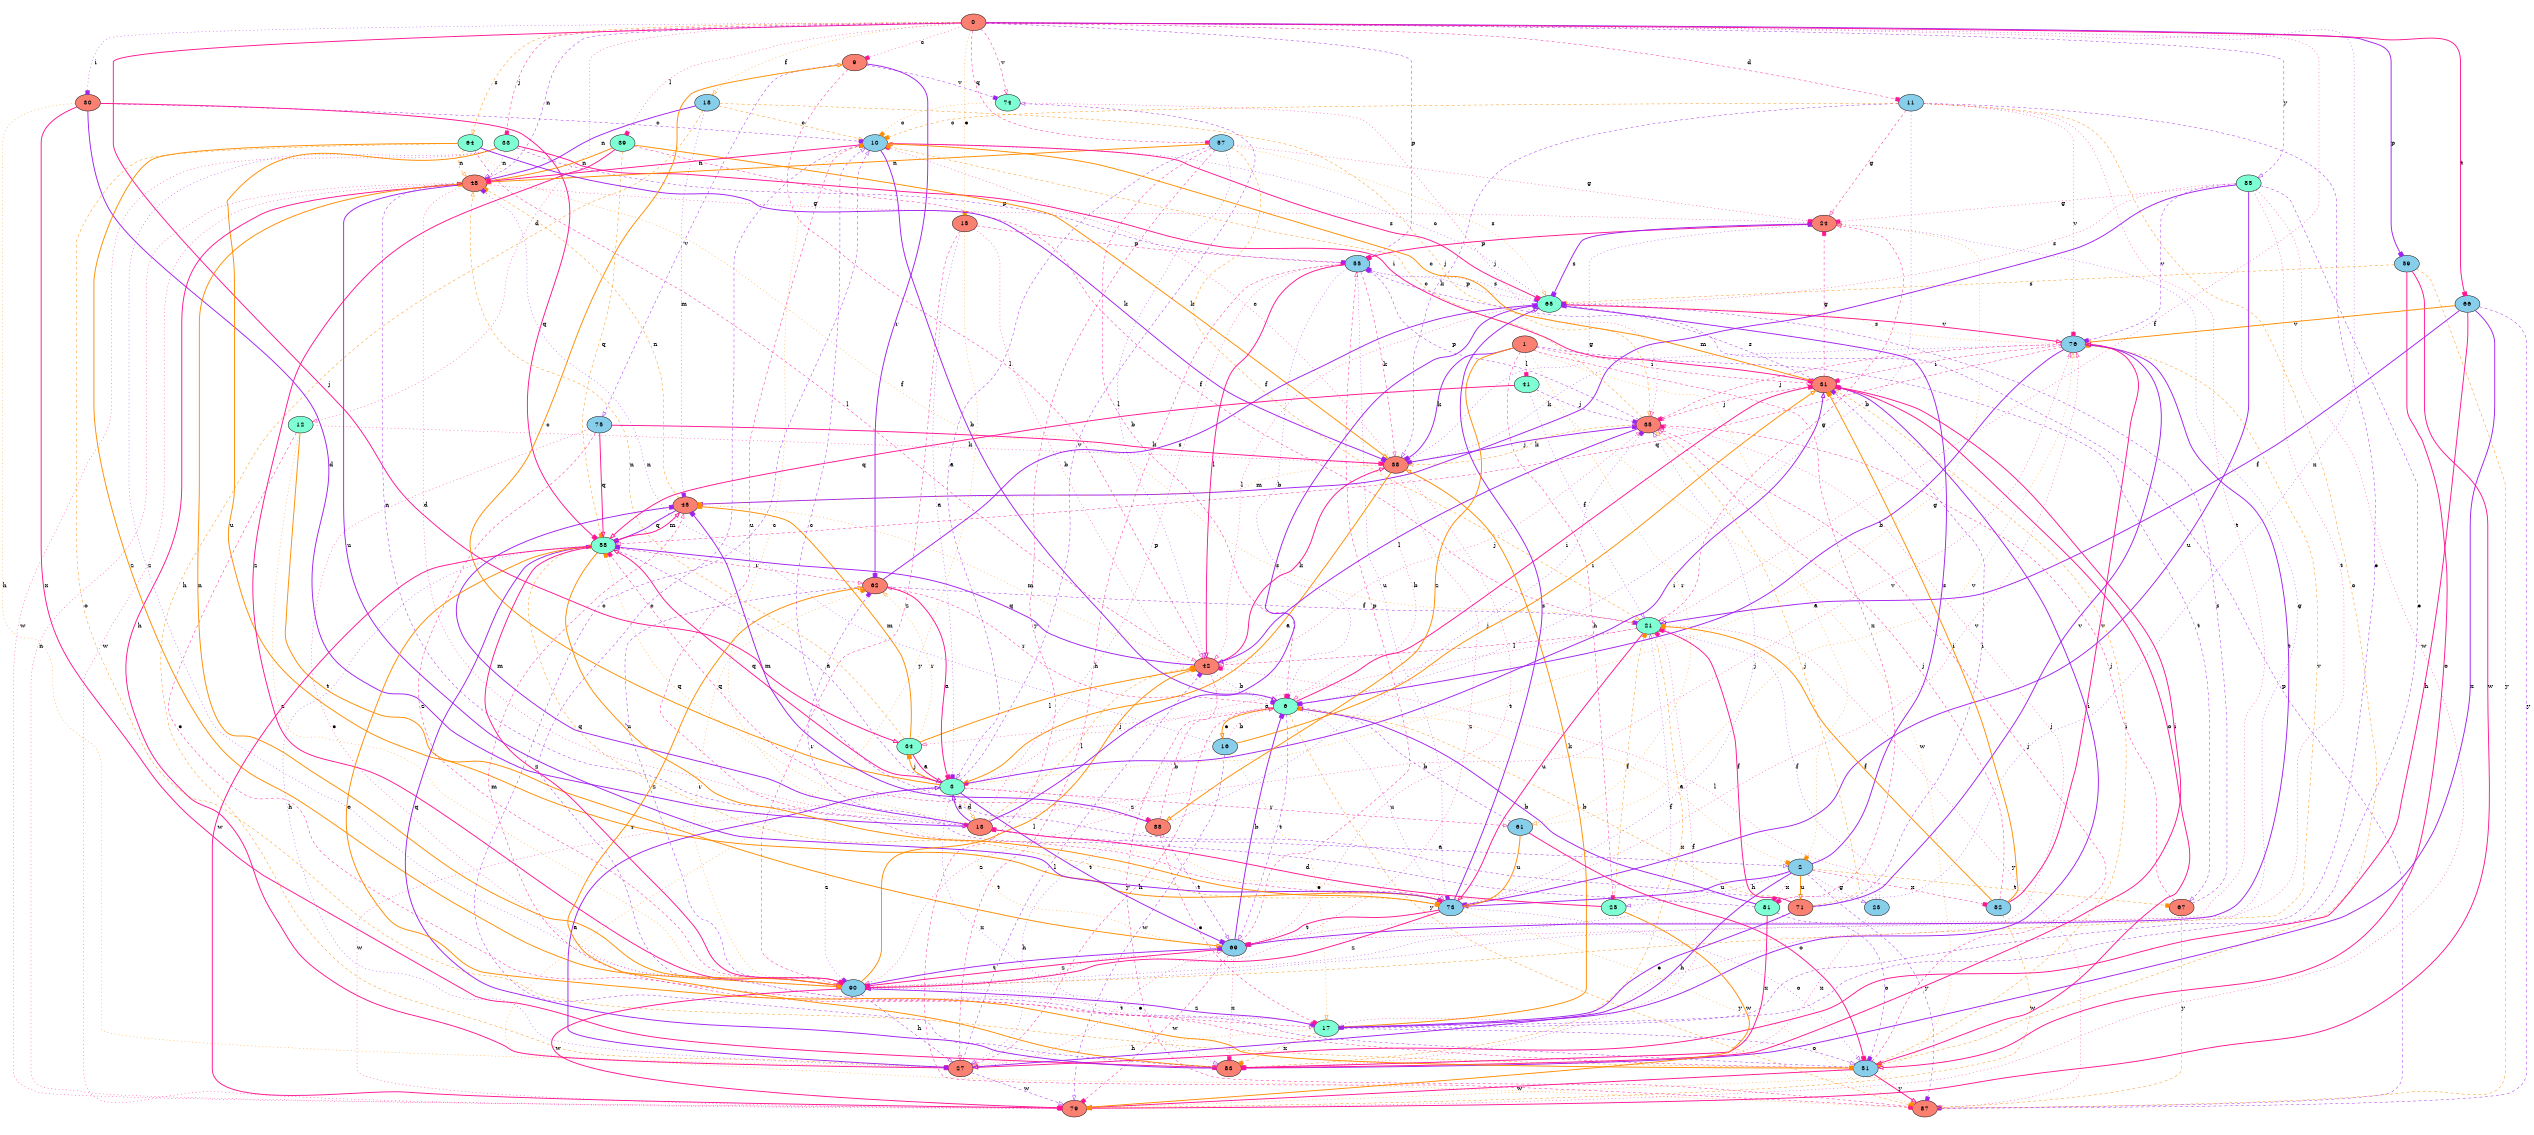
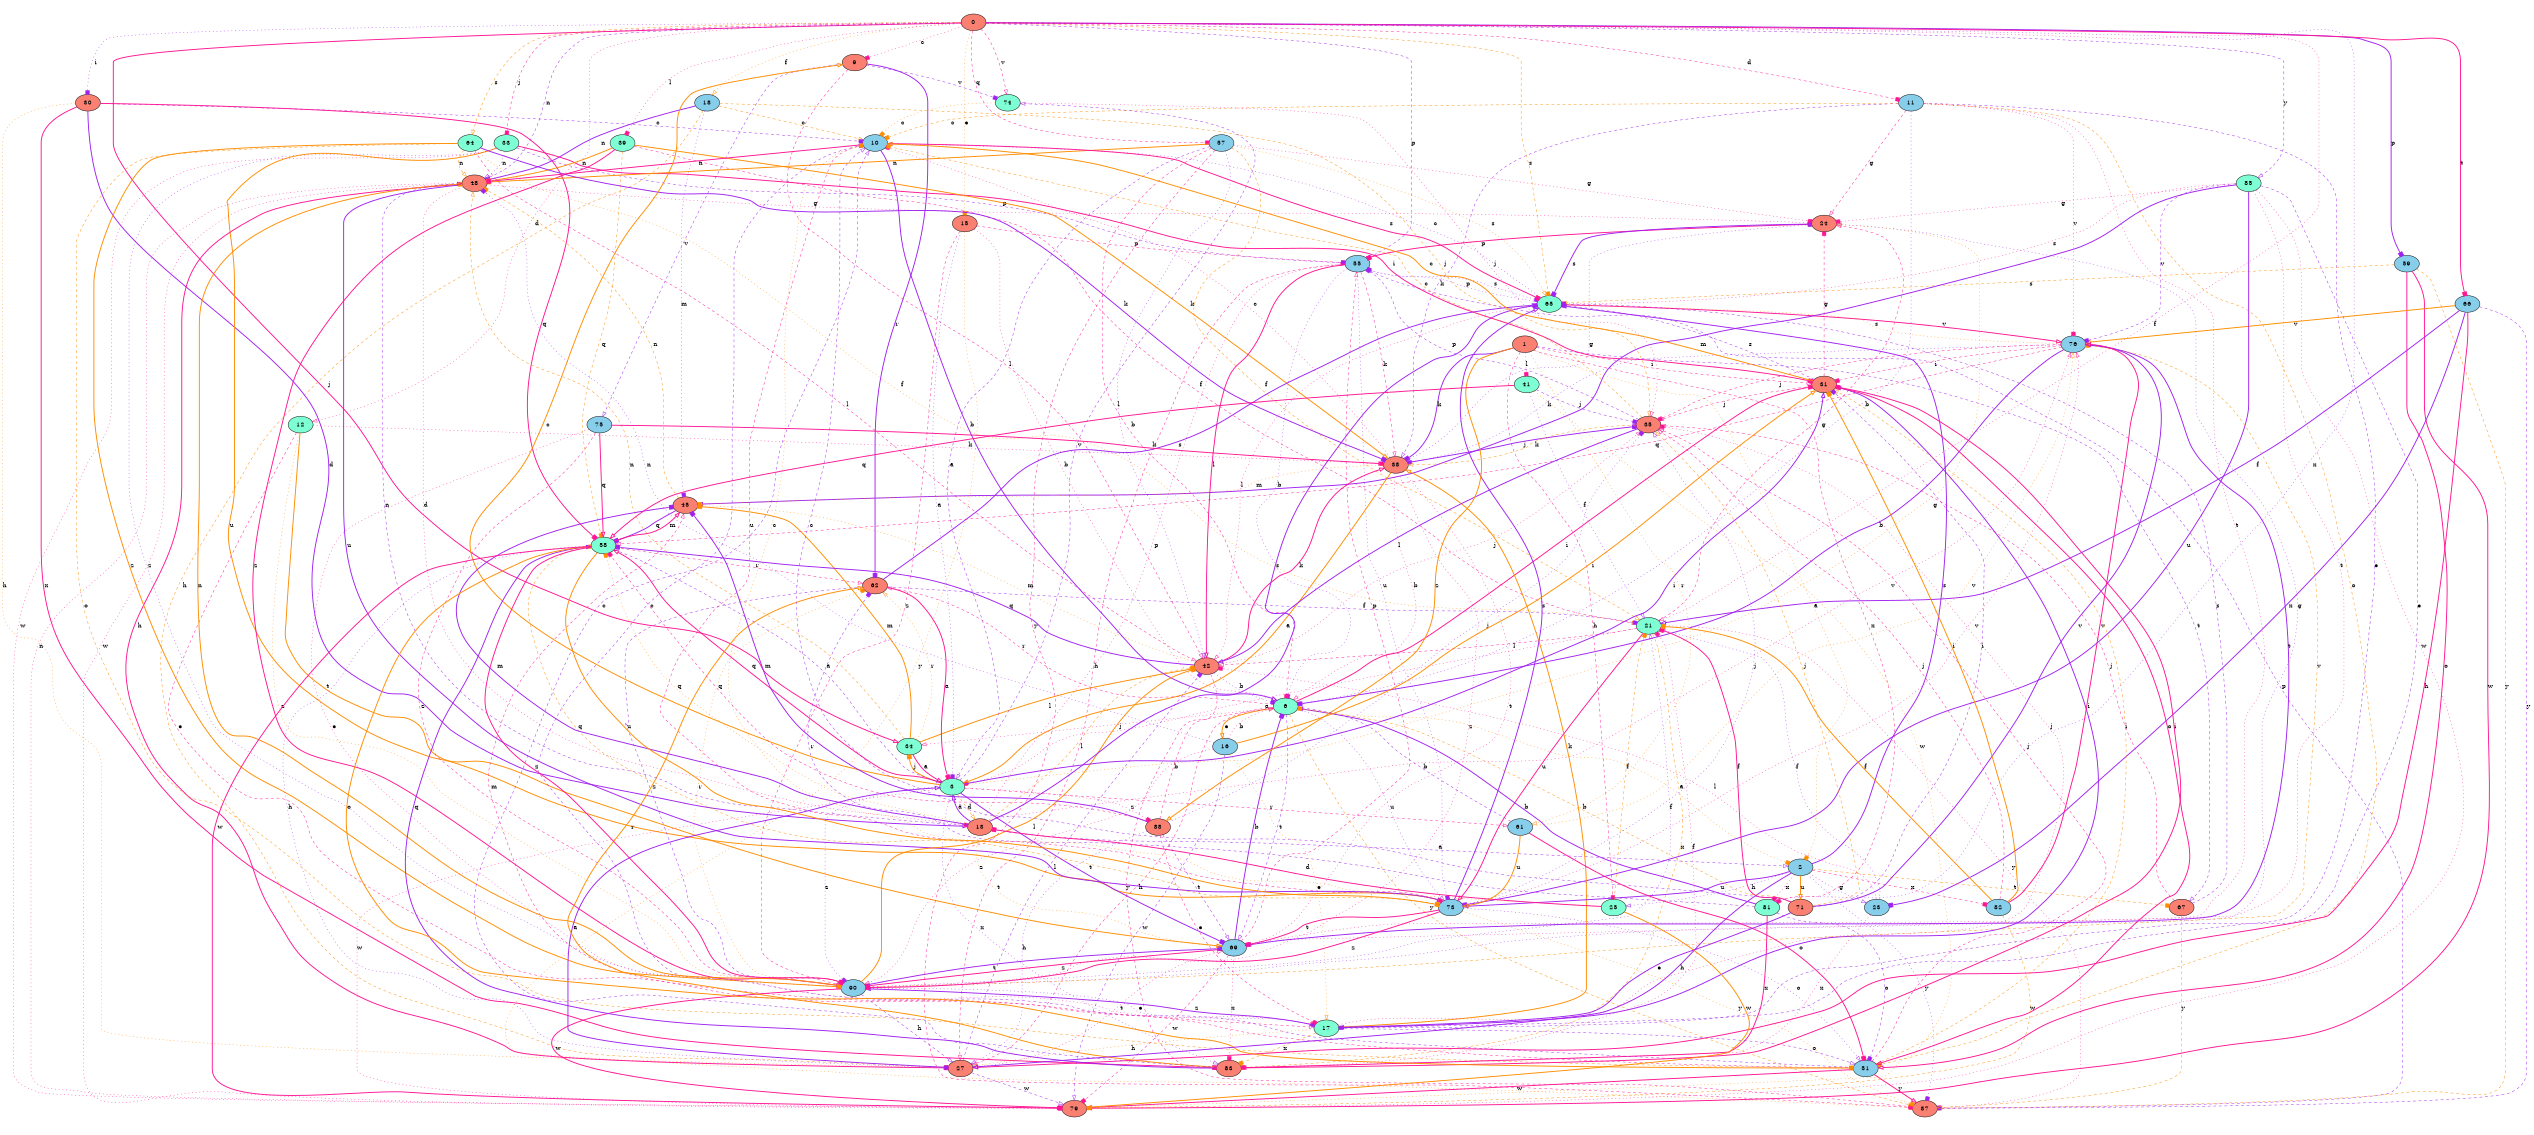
edge "0" -> "65": added, label "s"
edge "2" -> "87": style dashed -> dotted
edge "66" -> "83": now "66" -> "23"
